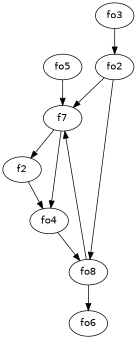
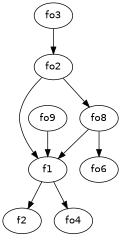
node "fo5": label "fo5" -> "fo9"
node "f7": label "f7" -> "f1"
edge "f2" -> "fo4": removed
edge "fo4" -> "fo8": removed
